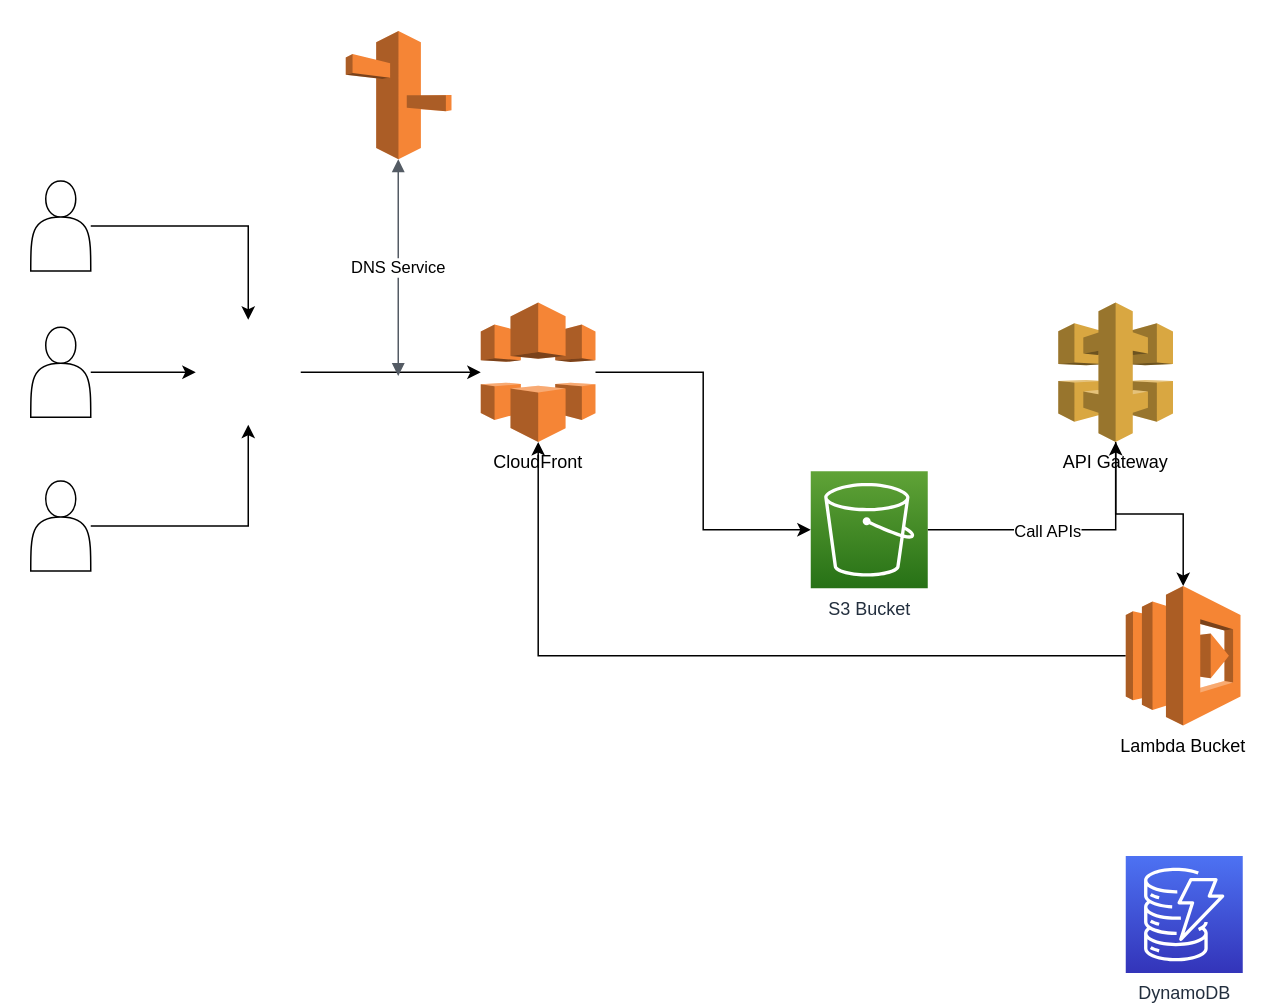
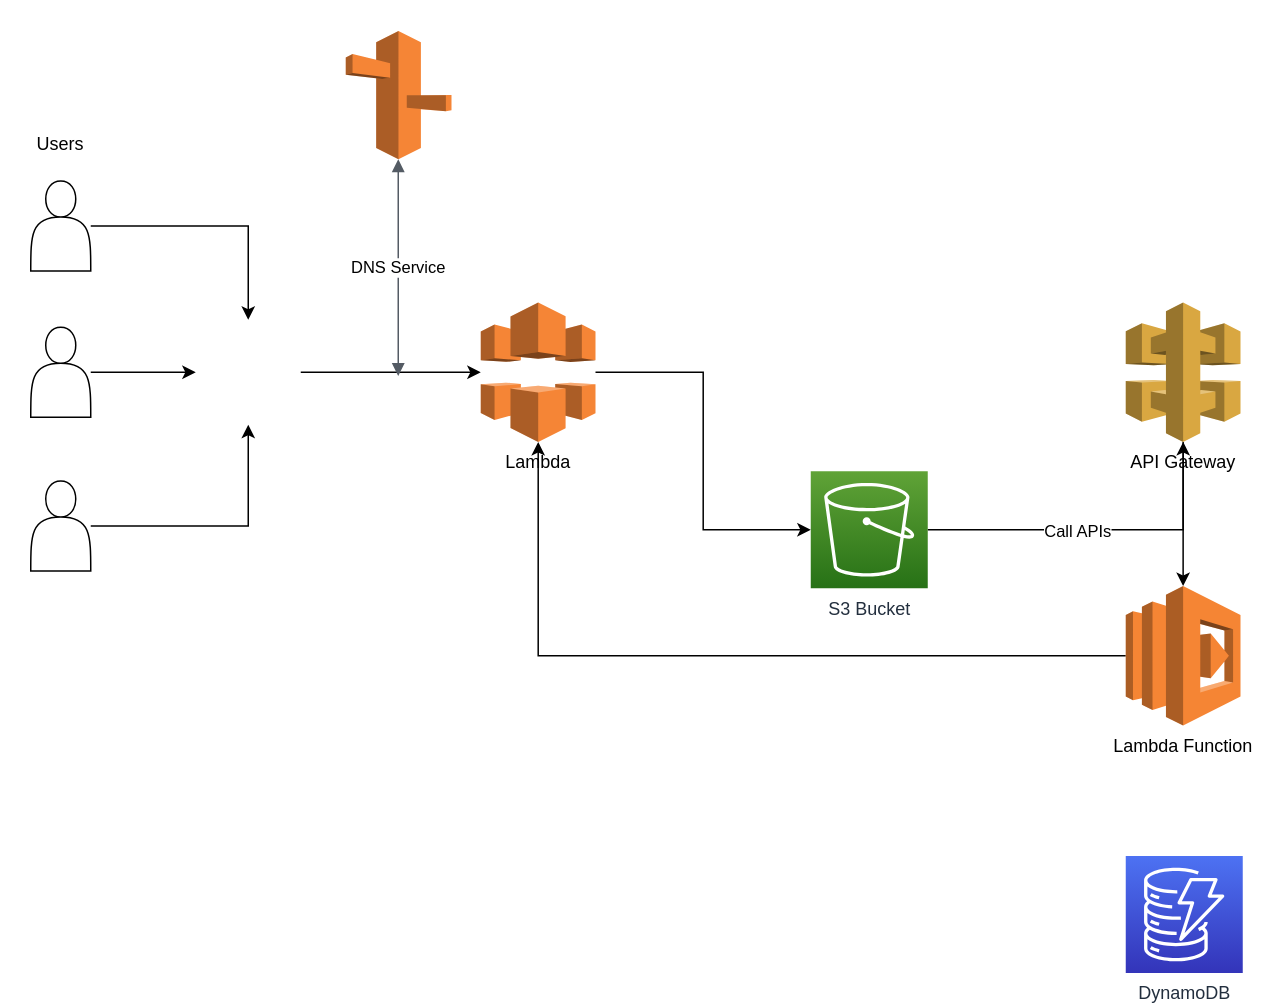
node "Users": added
node "API Gateway": moved (1116, 372) -> (1183, 372)
node "CloudFront": label "CloudFront" -> "Lambda"
node "Lambda Bucket": label "Lambda Bucket" -> "Lambda Function"
